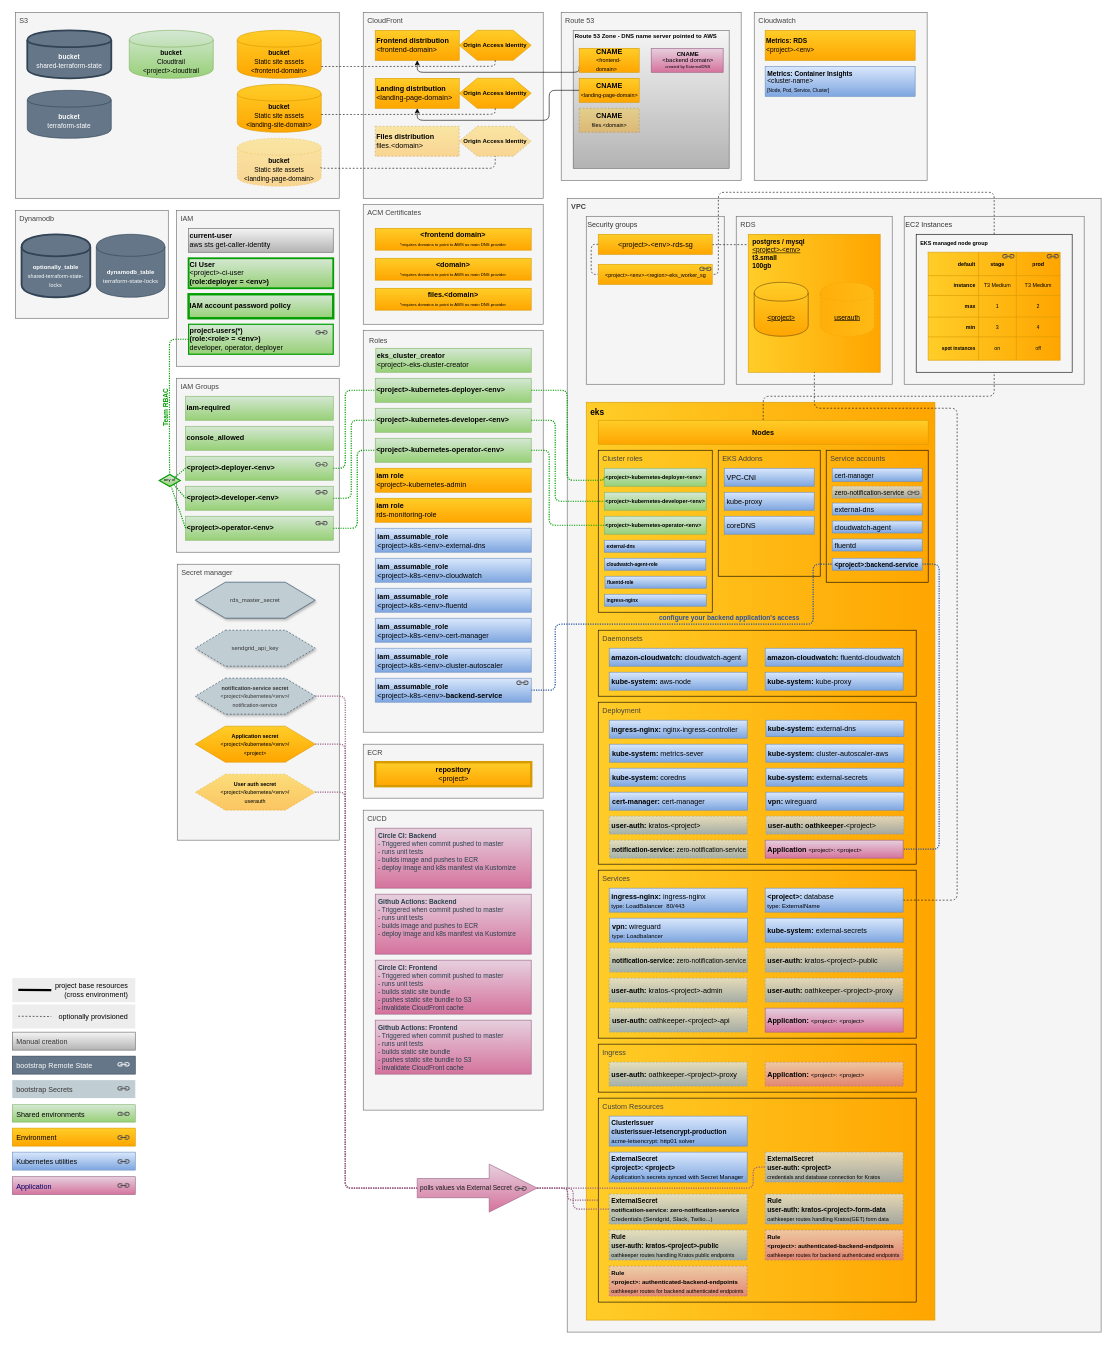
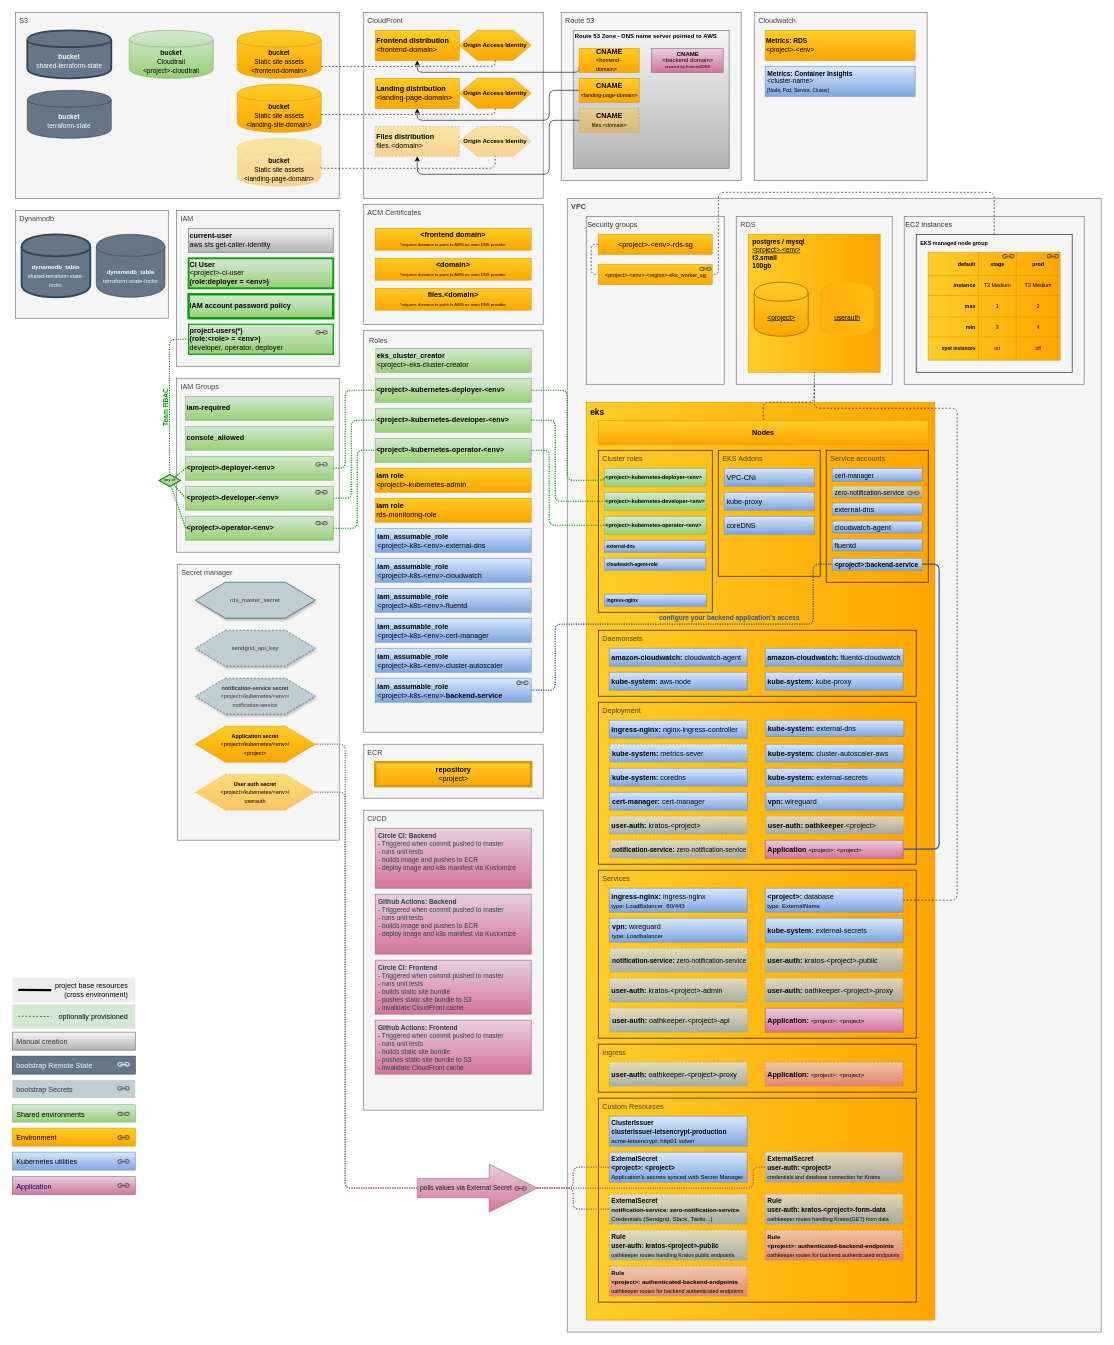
edge "CNAME files.<domain>" -> "Files distribution files.<domain>": added
edge "<project>-<env>-rds-sg" -- "postgres / mysql <project>-<env>t3.small100gb": removed
node "optionally_table shared-terraform-state-locks": label "optionally_table shared-terraform-state-locks" -> "dynamodb_table shared-terraform-state-locks"
edge "EKS managed node group" -- "Nodes": now "RDS" -- "Nodes"
node "fluentd-role": removed
edge "notification-service secret <project>/kubernetes/<env>/ notification-service" -- "polls values via External Secret": removed
edge "<project>:backend-service" -- "Application <project>: <project>": style dashed -> solid
node "kube-system: metrics-sever": style solid -> dashed
node "optionally provisioned": fillcolor #ededed -> #d5e8d4
edge "polls values via External Secret" -- "Custom Resources": now "polls values via External Secret" -- "ExternalSecret <project>: <project> Application's secrets synced with Secret Manager"
